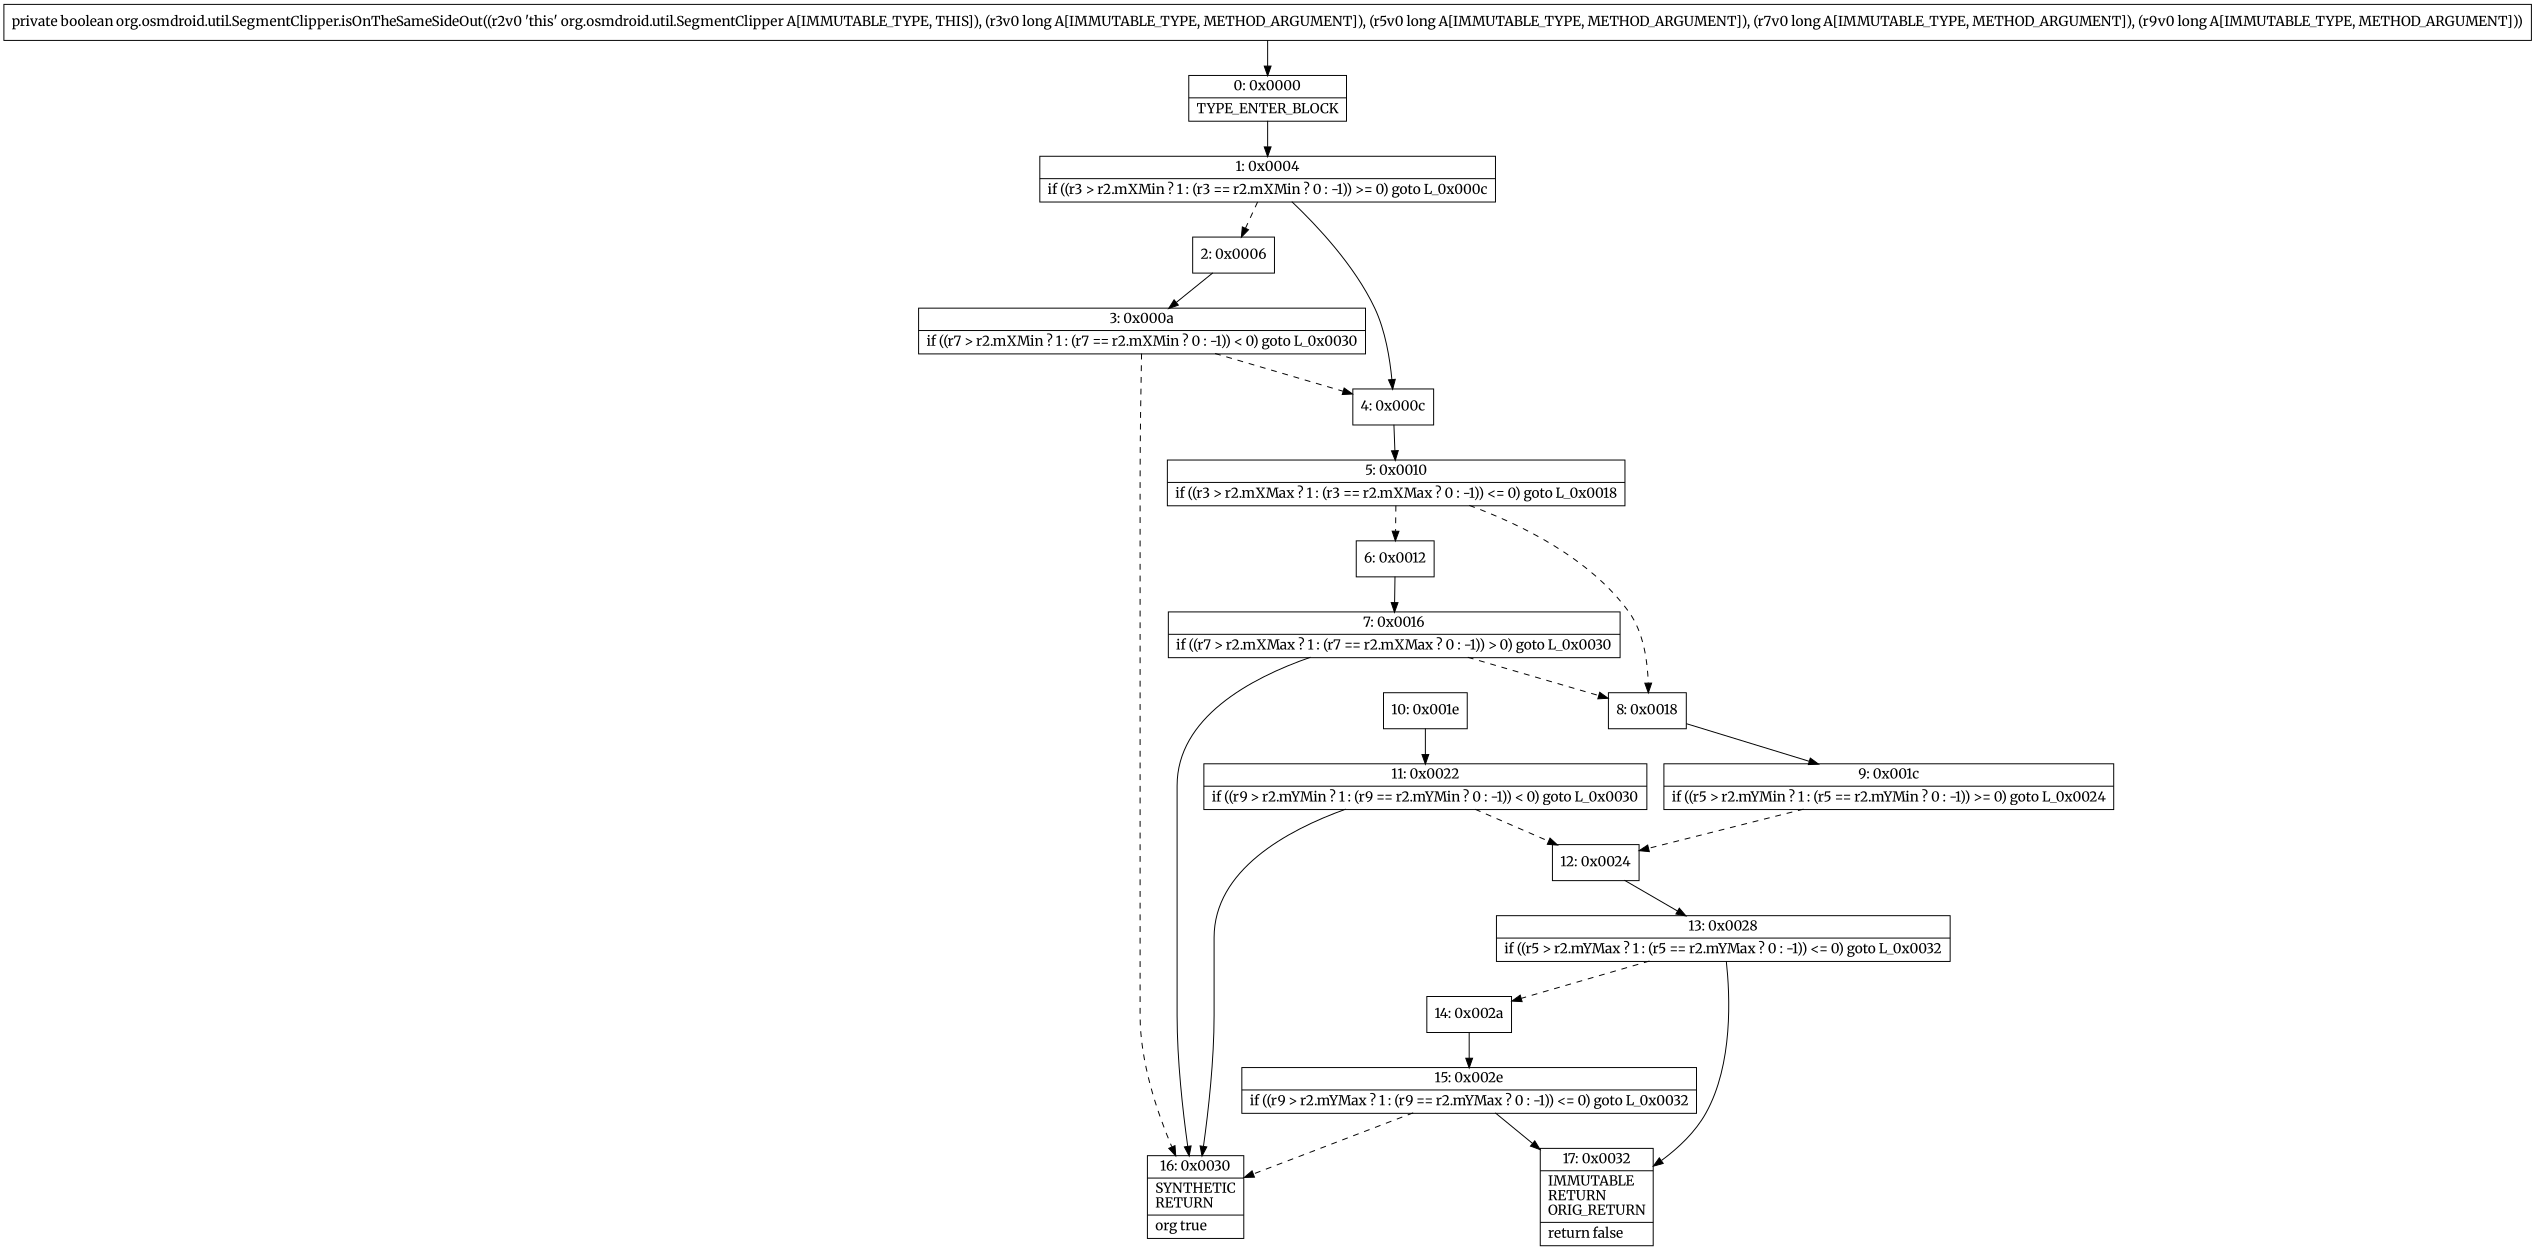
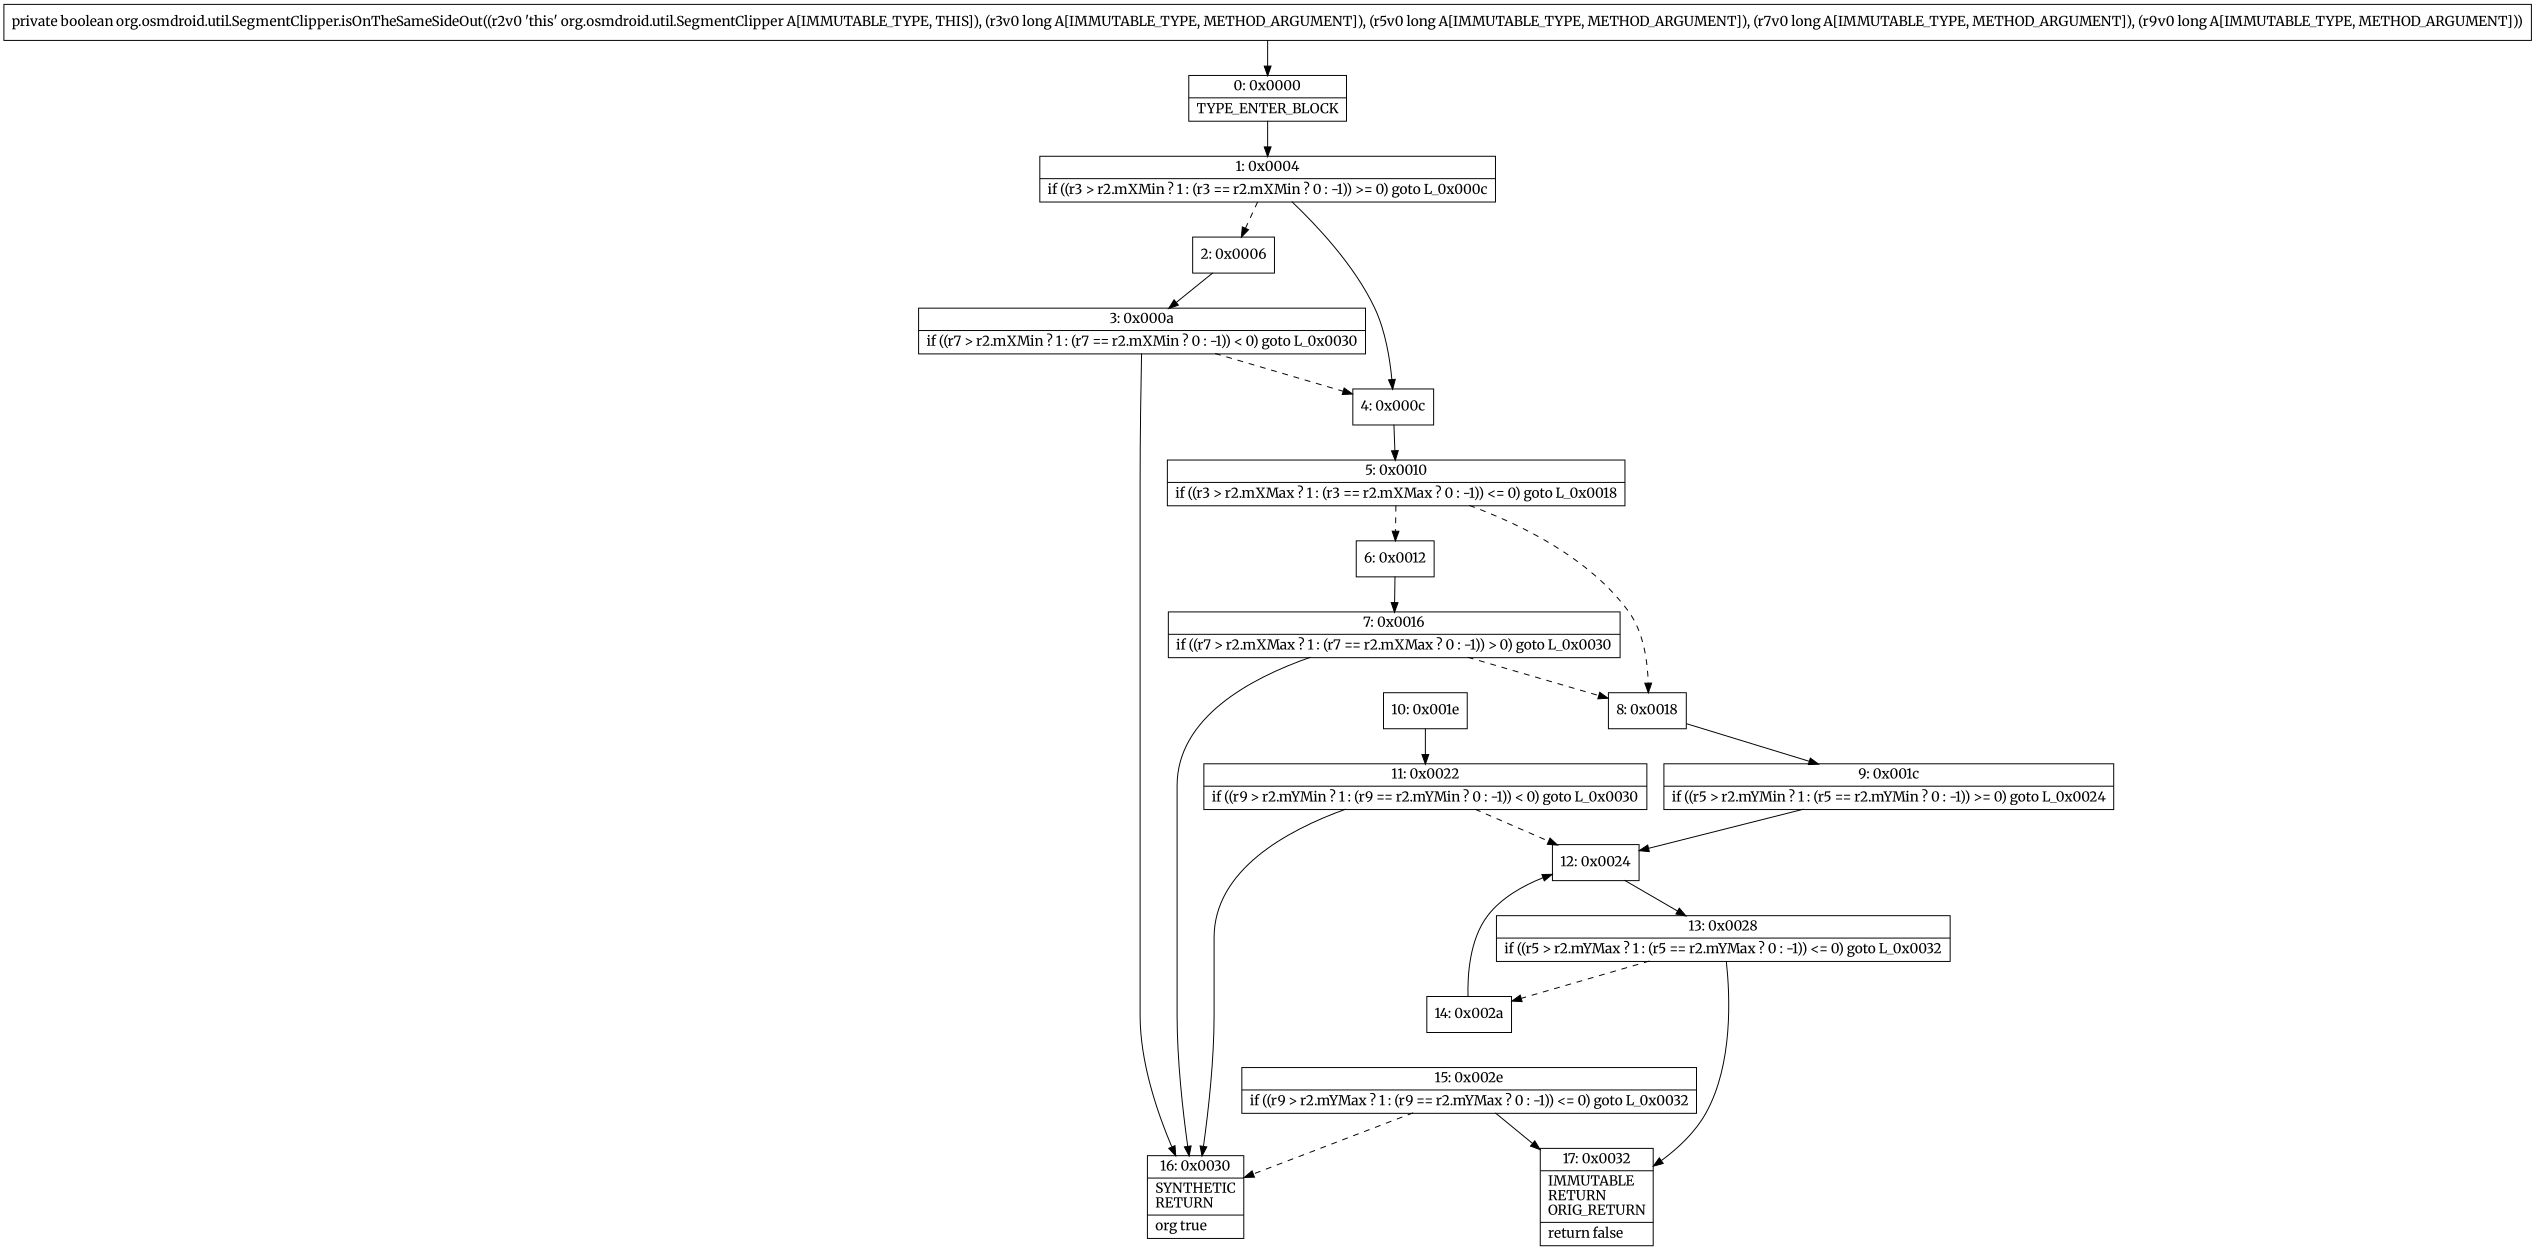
edge "3: 0x000a" -> "16: 0x0030": style dashed -> solid
edge "9: 0x001c" -> "12: 0x0024": style dashed -> solid
edge "14: 0x002a" -> "15: 0x002e": now "14: 0x002a" -> "12: 0x0024"
